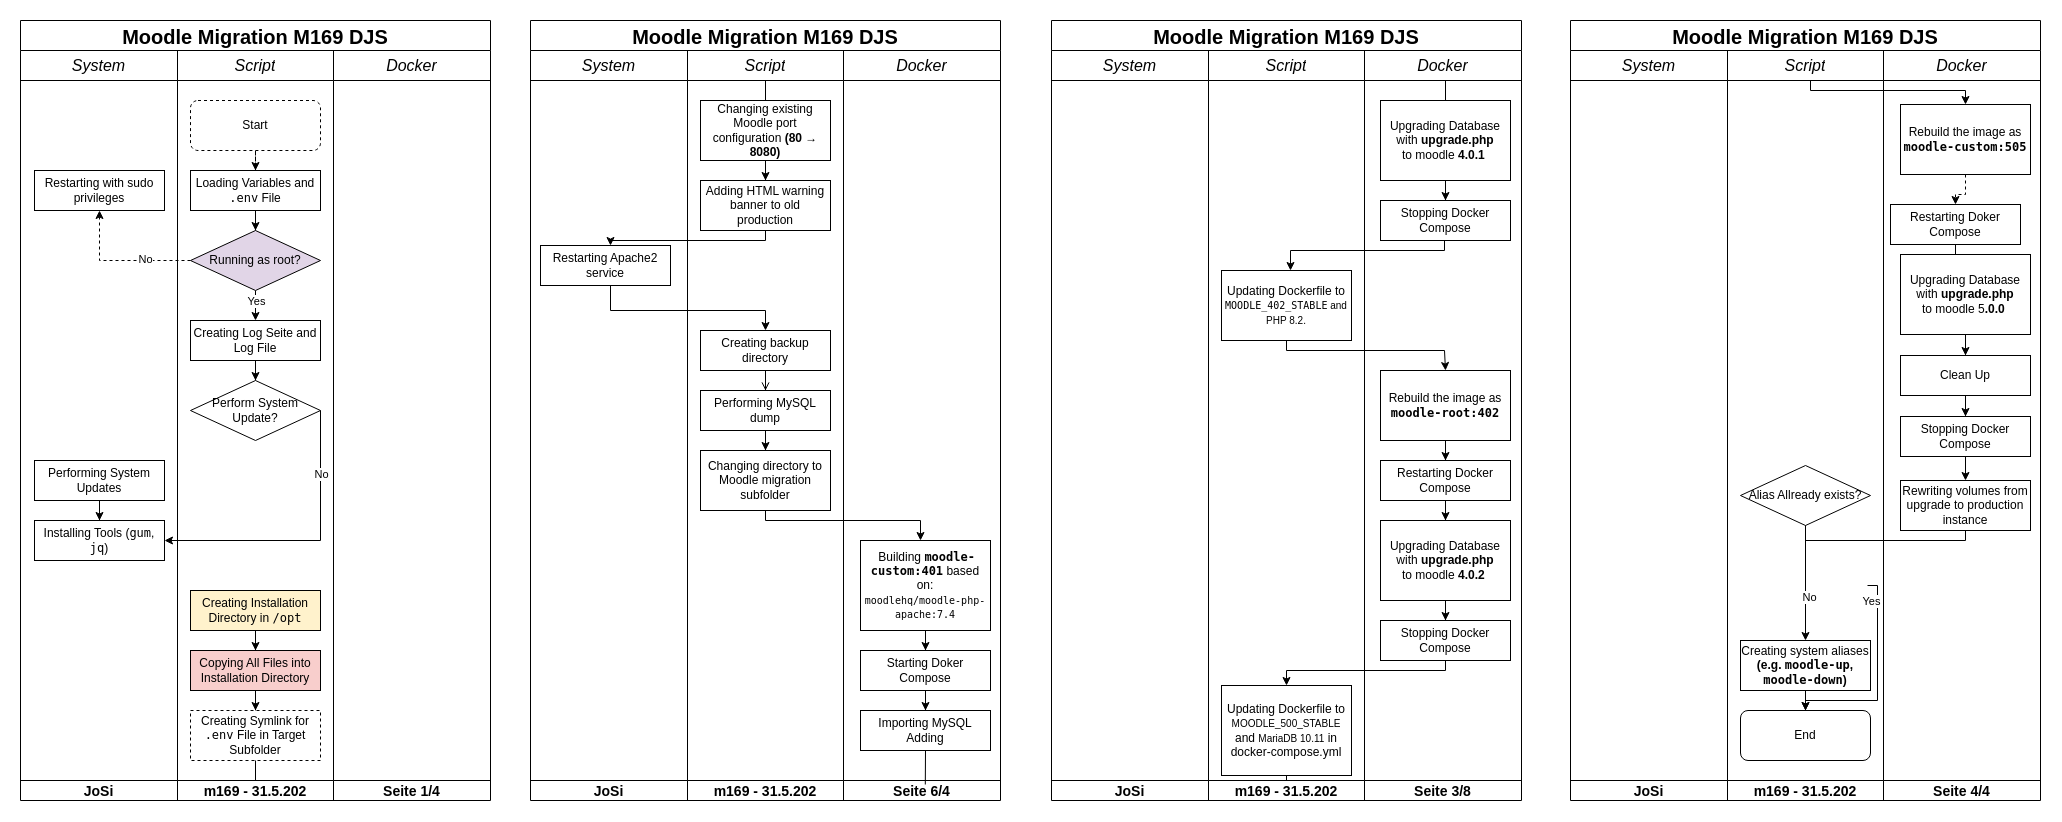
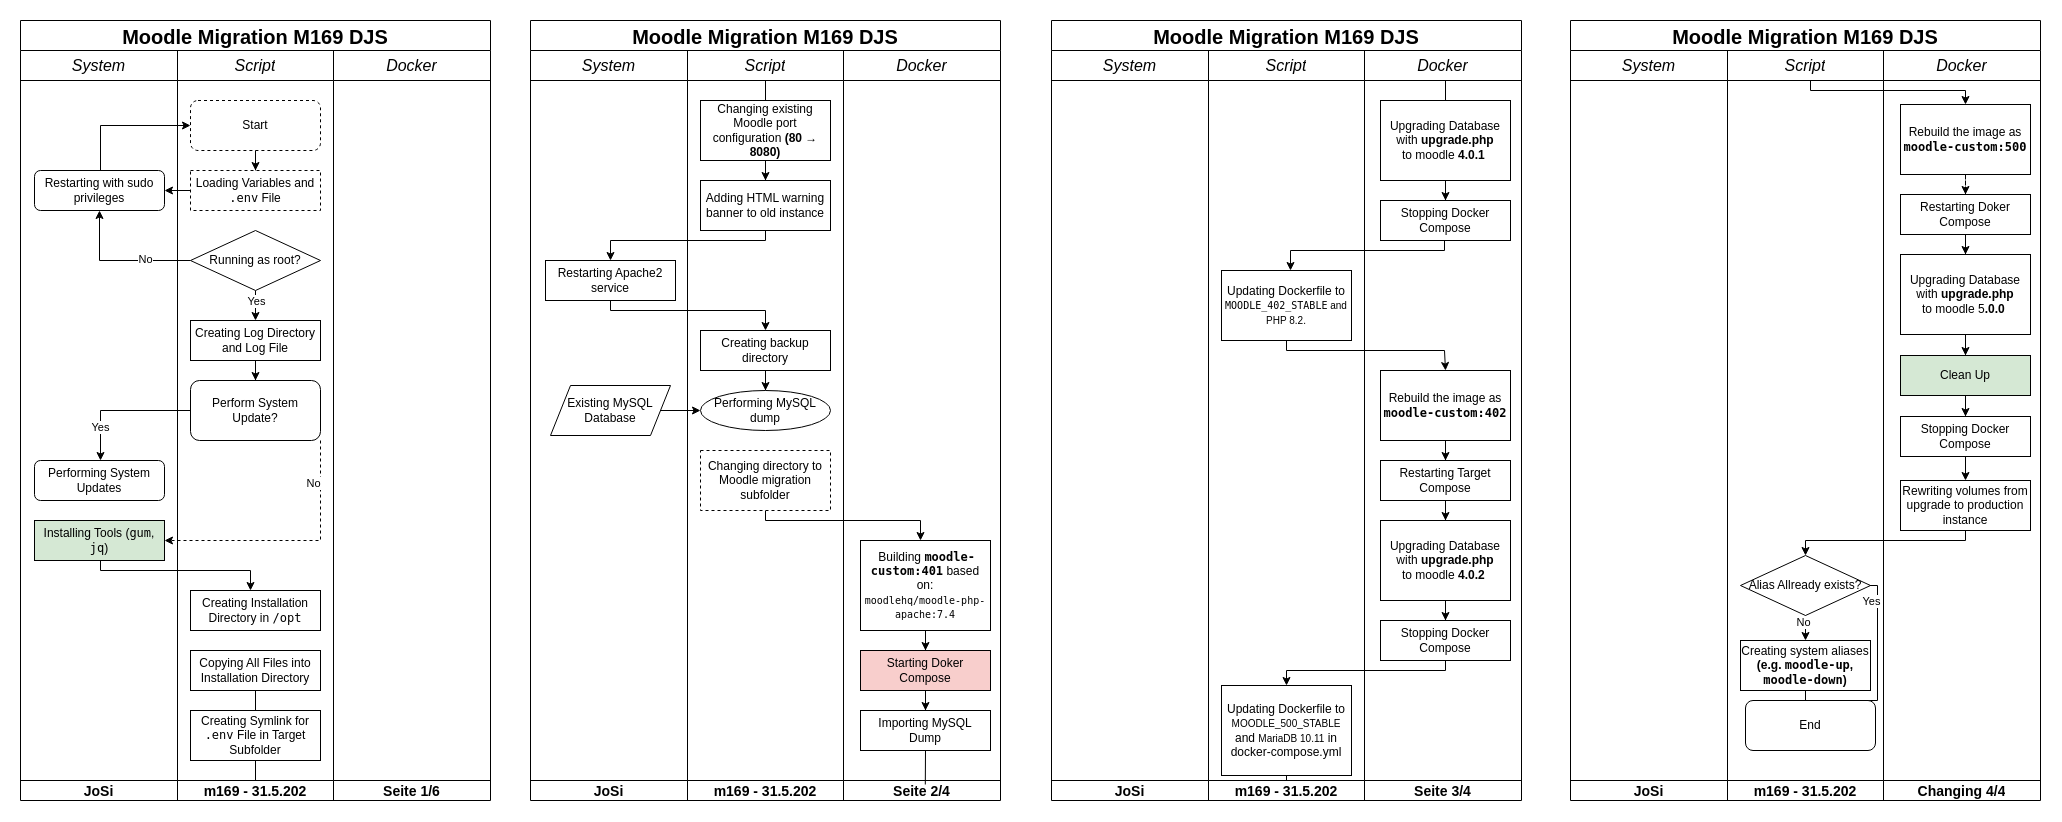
edge "Restarting with sudo privileges" -> "Start": added
node "Rebuild the image as moodle-custom:505": label "Rebuild the image as moodle-custom:505" -> "Rebuild the image as moodle-custom:500"
edge "Start" -> "Loading Variables and .env File": style dashed -> solid
node "Restarting with sudo privileges": shape rectangle -> rounded rectangle
node "Loading Variables and .env File": style solid -> dashed
node "Adding HTML warning banner to old production": label "Adding HTML warning banner to old production" -> "Adding HTML warning banner to old instance"
edge "Loading Variables and .env File" -> "Running as root?": now "Loading Variables and .env File" -> "Restarting with sudo privileges"
node "Restarting Doker Compose": moved (1956, 225) -> (1966, 215)
edge "Running as root?" -> "Restarting with sudo privileges": style dashed -> solid
node "Running as root?": fillcolor #e1d5e7 -> #ffffff
node "Restarting Apache2 service": moved (606, 266) -> (611, 281)
node "Creating Log Seite and Log File": label "Creating Log Seite and Log File" -> "Creating Log Directory and Log File"
node "Clean Up": fillcolor #ffffff -> #d5e8d4
edge "Creating backup directory" -> "Performing MySQL dump": arrowhead open -> classic
node "Rebuild the image as moodle-root:402": label "Rebuild the image as moodle-root:402" -> "Rebuild the image as moodle-custom:402"
edge "Perform System Update?" -> "Performing System Updates": added, label "Yes"
node "Perform System Update?": shape diamond -> rounded rectangle
node "Existing MySQL Database": added
edge "Existing MySQL Database" -> "Performing MySQL dump": added
node "Performing MySQL dump": shape rectangle -> ellipse
edge "Performing MySQL dump" -> "Changing directory to Moodle migration subfolder": removed
node "Performing System Updates": shape rectangle -> rounded rectangle
node "Changing directory to Moodle migration subfolder": style solid -> dashed
node "Restarting Docker Compose": label "Restarting Docker Compose" -> "Restarting Target Compose"
node "Alias Allready exists?": moved (1806, 496) -> (1806, 586)
edge "Performing System Updates" -> "Installing Tools (gum, jq)": removed
node "Installing Tools (gum, jq)": fillcolor #ffffff -> #d5e8d4
edge "Perform System Update?" -> "Installing Tools (gum, jq)": style solid -> dashed
edge "Installing Tools (gum, jq)" -> "Creating Installation Directory in /opt": added
node "Creating Installation Directory in /opt": fillcolor #fff2cc -> #ffffff
edge "Creating Installation Directory in /opt" -> "Copying All Files into Installation Directory": removed
node "Copying All Files into Installation Directory": fillcolor #f8cecc -> #ffffff
node "Starting Doker Compose": fillcolor #ffffff -> #f8cecc
edge "Copying All Files into Installation Directory" -> "Creating Symlink for .env File in Target Subfolder": arrowhead classic -> none
node "Importing MySQL Adding": label "Importing MySQL Adding" -> "Importing MySQL Dump"
node "Creating Symlink for .env File in Target Subfolder": style dashed -> solid
node "End": moved (1806, 736) -> (1811, 726)
node "Seite 1/4": label "Seite 1/4" -> "Seite 1/6"
node "Seite 6/4": label "Seite 6/4" -> "Seite 2/4"
node "Seite 3/8": label "Seite 3/8" -> "Seite 3/4"
node "Seite 4/4": label "Seite 4/4" -> "Changing 4/4"
